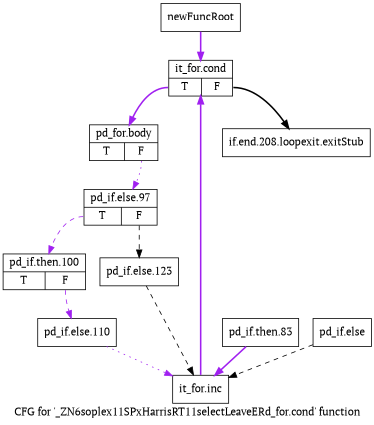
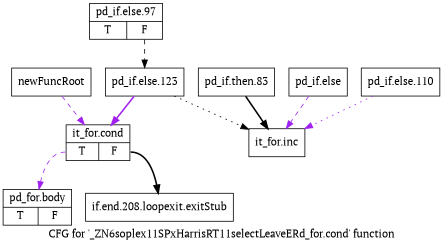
edge "newFuncRoot" -> "it_for.cond": style bold -> dashed
edge "it_for.cond" -> "pd_for.body": style bold -> dashed
edge "pd_for.body" -> "pd_if.else.97": removed
edge "it_for.inc" -> "it_for.cond": now "pd_if.else.123" -> "it_for.cond"
node "pd_if.then.100": removed
edge "pd_if.else.123" -> "it_for.inc": style dashed -> dotted
edge "pd_if.then.83" -> "it_for.inc": color purple -> black
edge "pd_if.else" -> "it_for.inc": color black -> purple
